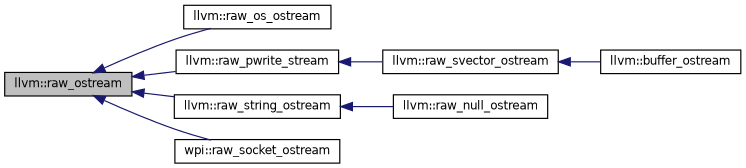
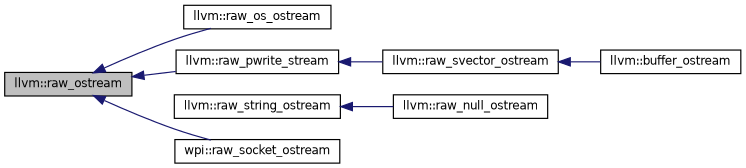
edge "llvm::raw_string_ostream" -> "llvm::raw_ostream": removed
